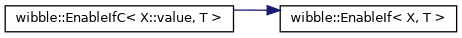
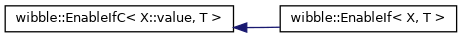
edge "wibble::EnableIfC< X::value, T >" -> "wibble::EnableIf< X, T >": reversed
